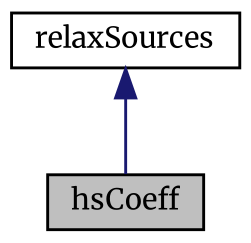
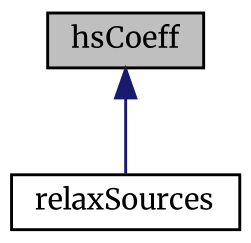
edge "hsCoeff" -> "relaxSources": reversed
